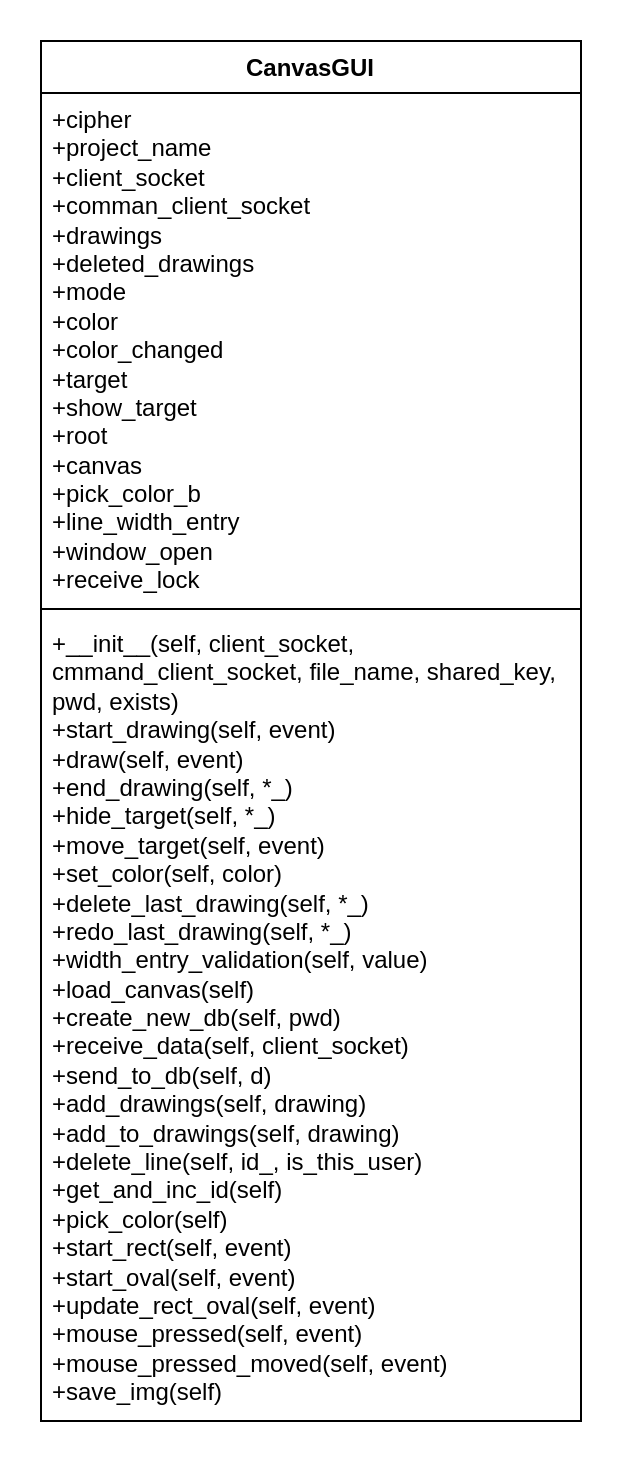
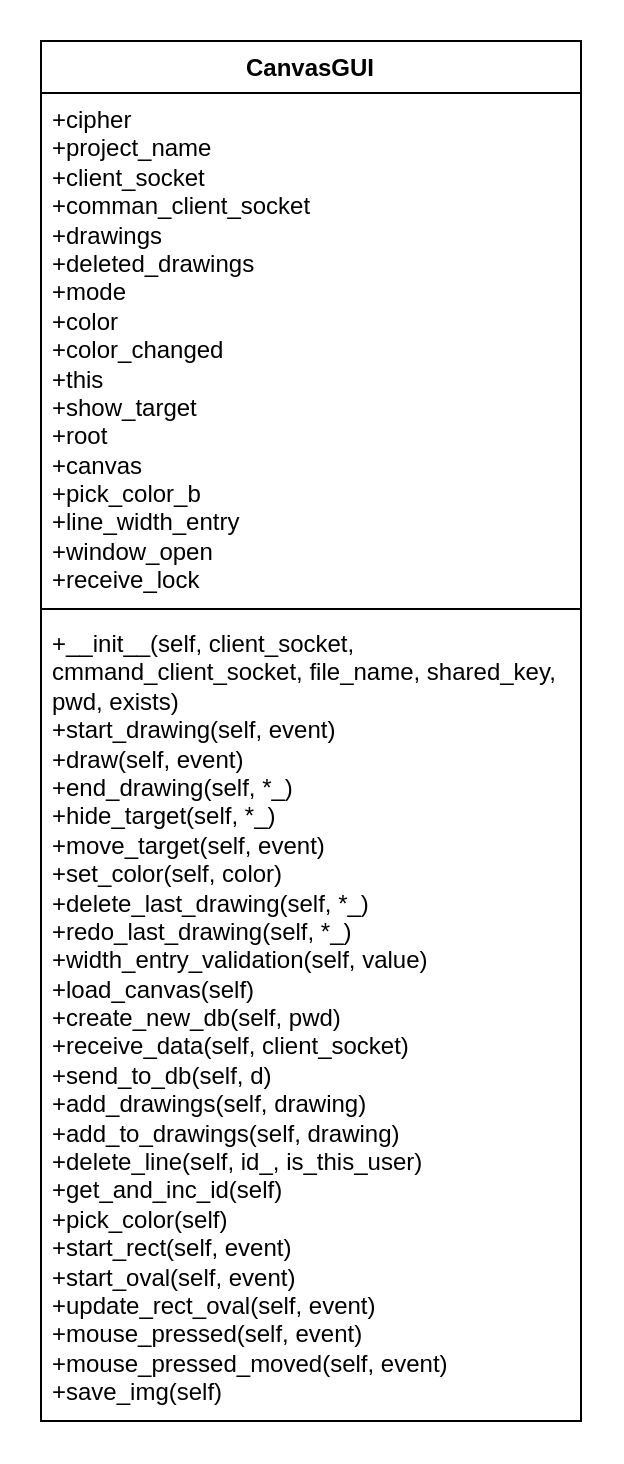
node "+cipher +project_name +client_socket +comman_client_socket +drawings +deleted_drawings +mode +color +color_changed +target +show_target +root +canvas +pick_color_b +line_width_entry +window_open +receive_lock": label "+cipher +project_name +client_socket +comman_client_socket +drawings +deleted_drawings +mode +color +color_changed +target +show_target +root +canvas +pick_color_b +line_width_entry +window_open +receive_lock" -> "+cipher +project_name +client_socket +comman_client_socket +drawings +deleted_drawings +mode +color +color_changed +this +show_target +root +canvas +pick_color_b +line_width_entry +window_open +receive_lock"
